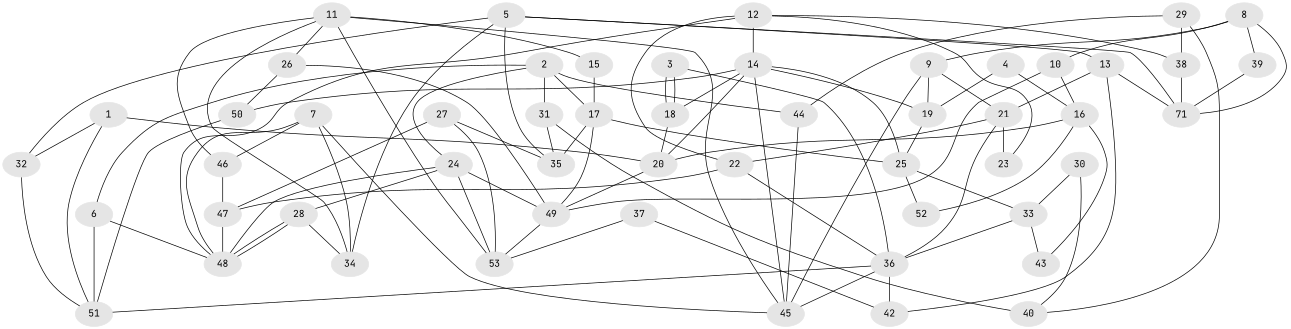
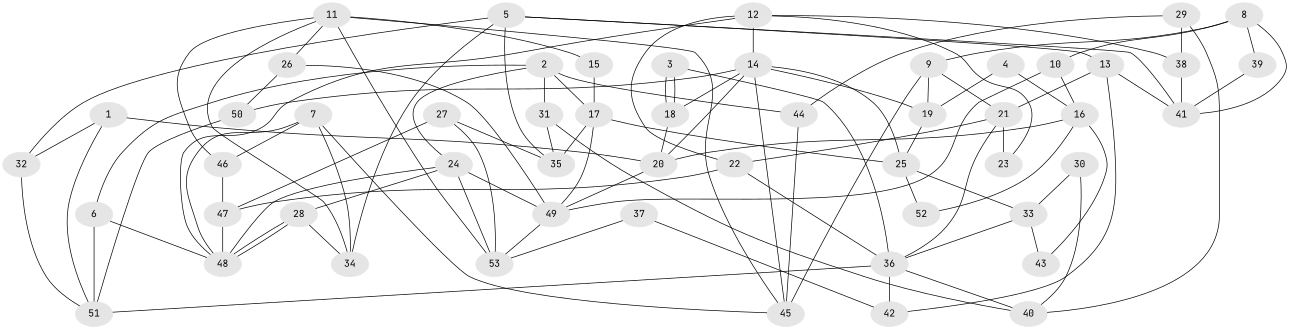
node "71": label "71" -> "41"
edge "36" -- "45": now "36" -- "40"
